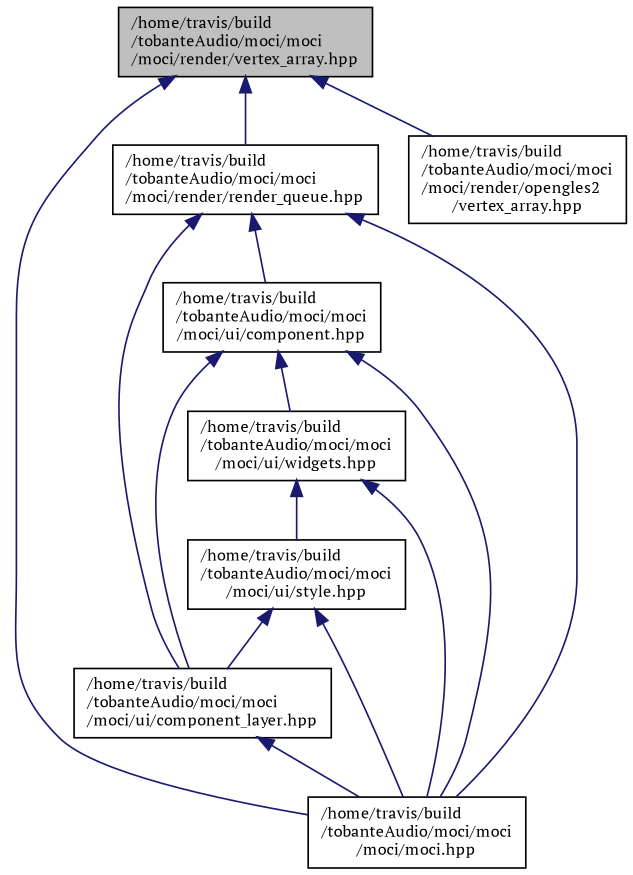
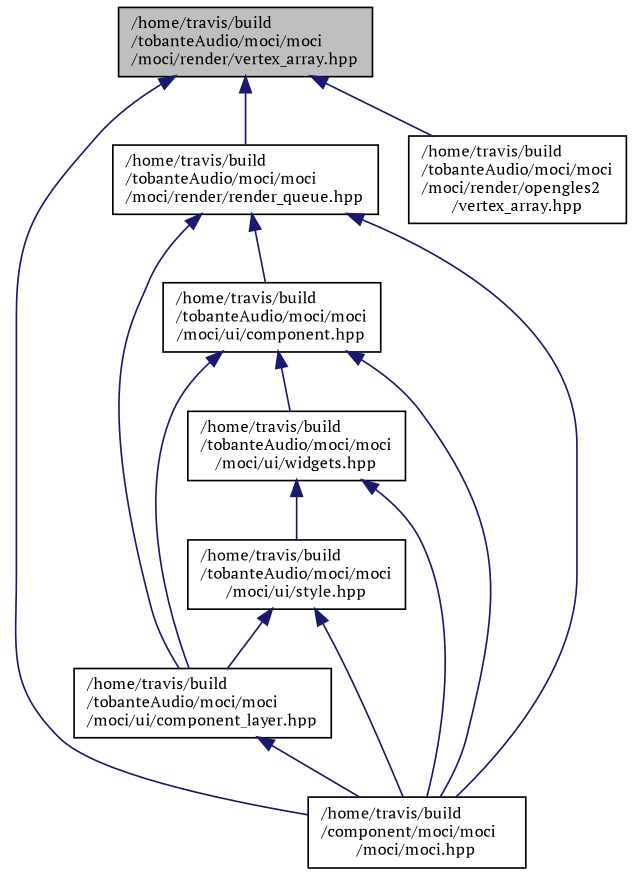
node "/home/travis/build /tobanteAudio/moci/moci /moci/moci.hpp": label "/home/travis/build /tobanteAudio/moci/moci /moci/moci.hpp" -> "/home/travis/build /component/moci/moci /moci/moci.hpp"
